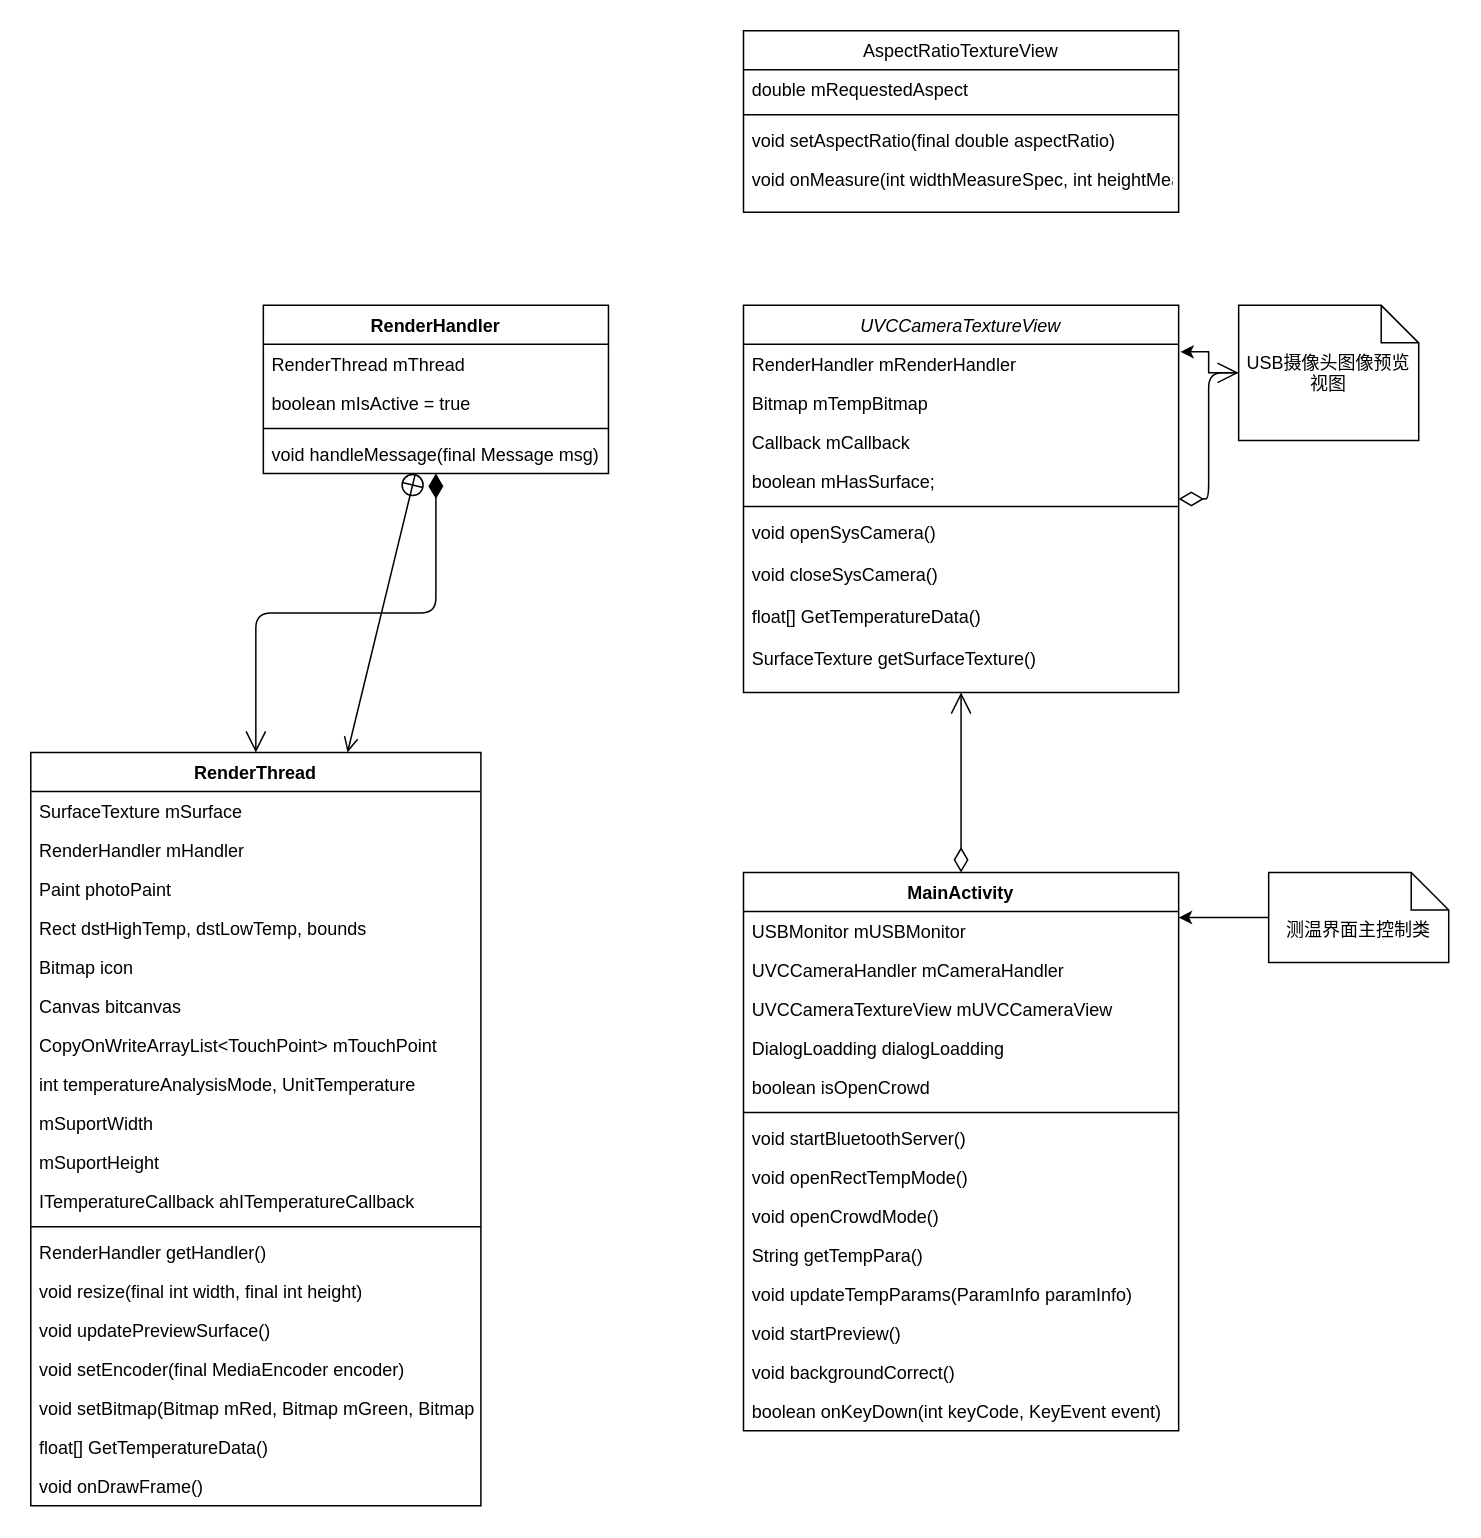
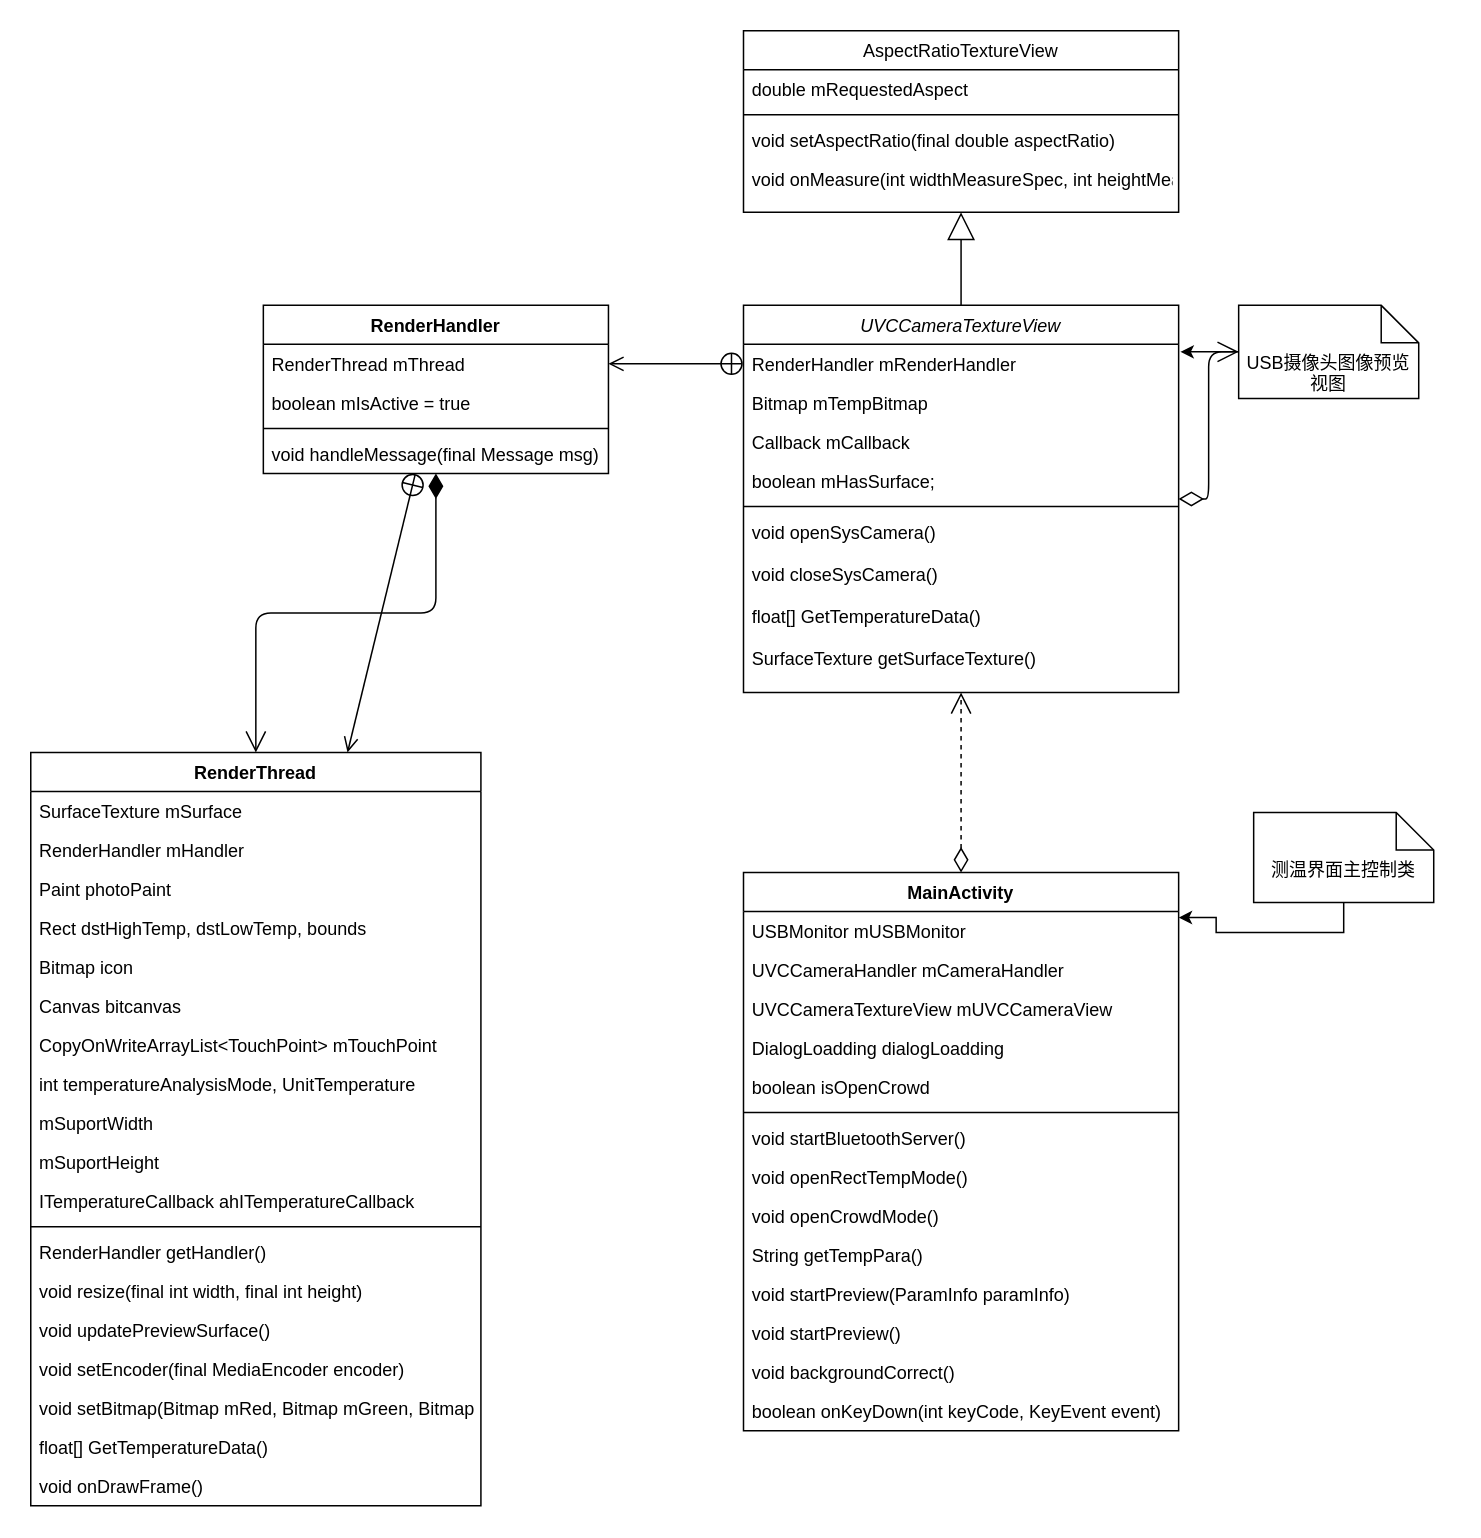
edge "UVCCameraTextureView" -> "AspectRatioTextureView": added
edge "RenderThread mThread" -- "RenderHandler mRenderHandler": added
node "USB摄像头图像预览视图": size 180x135 -> 180x93
edge "UVCCameraTextureView" -- "MainActivity": style solid -> dashed
node "测温界面主控制类": moved (1358, 917) -> (1343, 857)
node "void updateTempParams(ParamInfo paramInfo)": label "void updateTempParams(ParamInfo paramInfo)" -> "void startPreview(ParamInfo paramInfo)"
